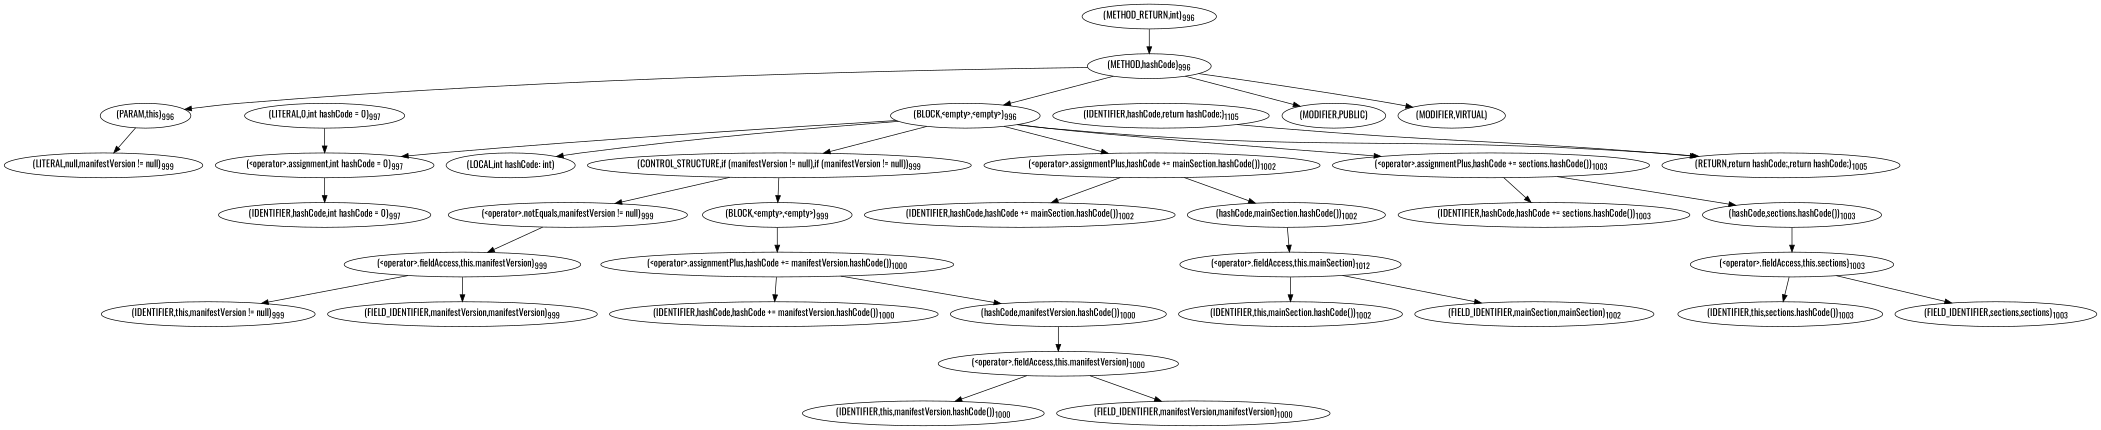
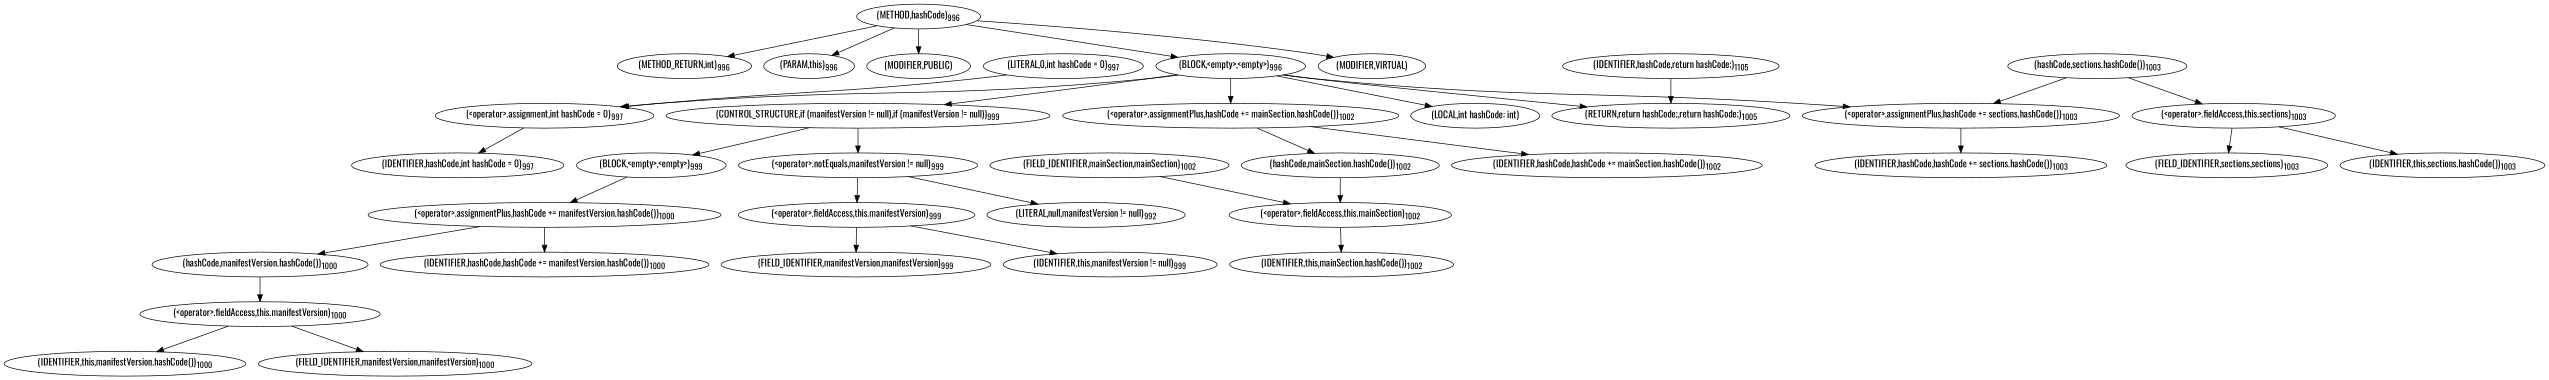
edge "(METHOD_RETURN,int)" -> "(METHOD,hashCode)": reversed
edge "(PARAM,this)" -> "(LITERAL,null,manifestVersion != null)": now "(<operator>.notEquals,manifestVersion != null)" -> "(LITERAL,null,manifestVersion != null)"
node "(LITERAL,null,manifestVersion != null)": text "999" -> "992"
edge "(<operator>.assignmentPlus,hashCode += sections.hashCode())" -> "(hashCode,sections.hashCode())": reversed
node "(<operator>.fieldAccess,this.mainSection)": text "1012" -> "1002"
edge "(<operator>.fieldAccess,this.mainSection)" -> "(FIELD_IDENTIFIER,mainSection,mainSection)": reversed
